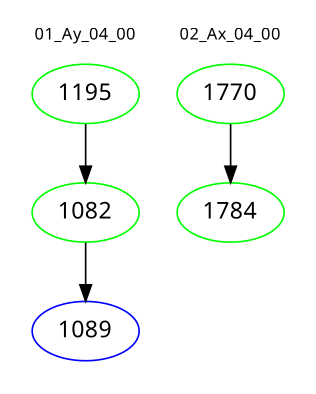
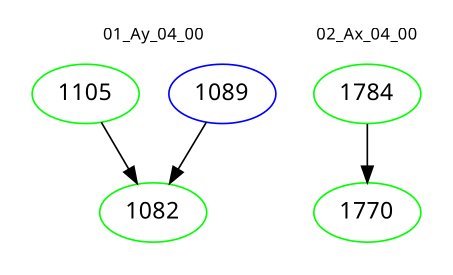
node "1195": label "1195" -> "1105"
edge "1770" -> "1784": reversed
edge "1082" -> "1089": reversed
